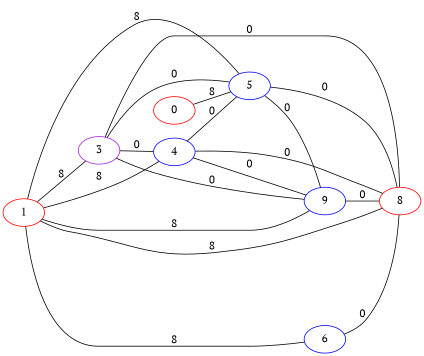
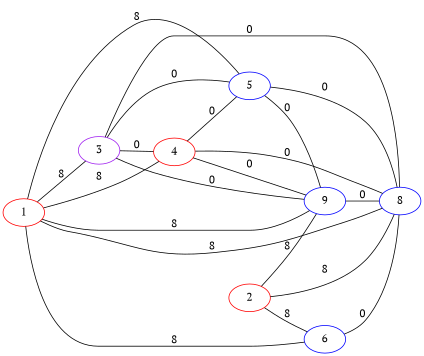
node "0": removed
node "4": color blue -> red
node "8": color red -> blue
node "2": added
